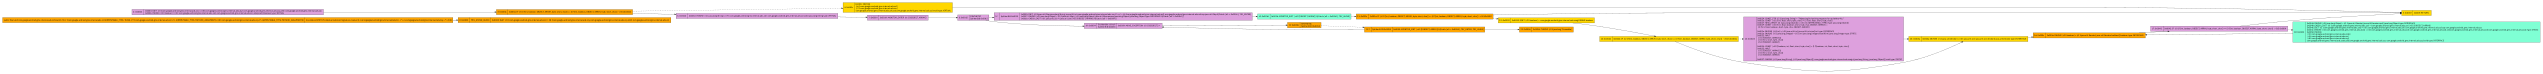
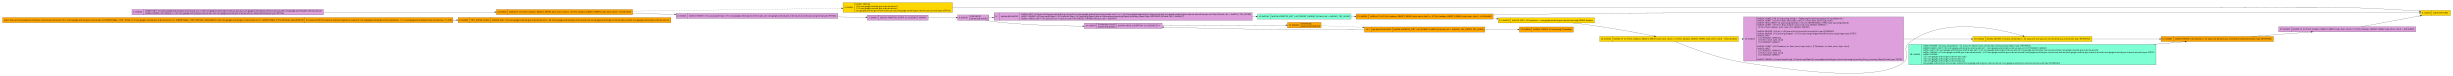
edge "17: 0x0042" -> "18: 0x0044": removed
